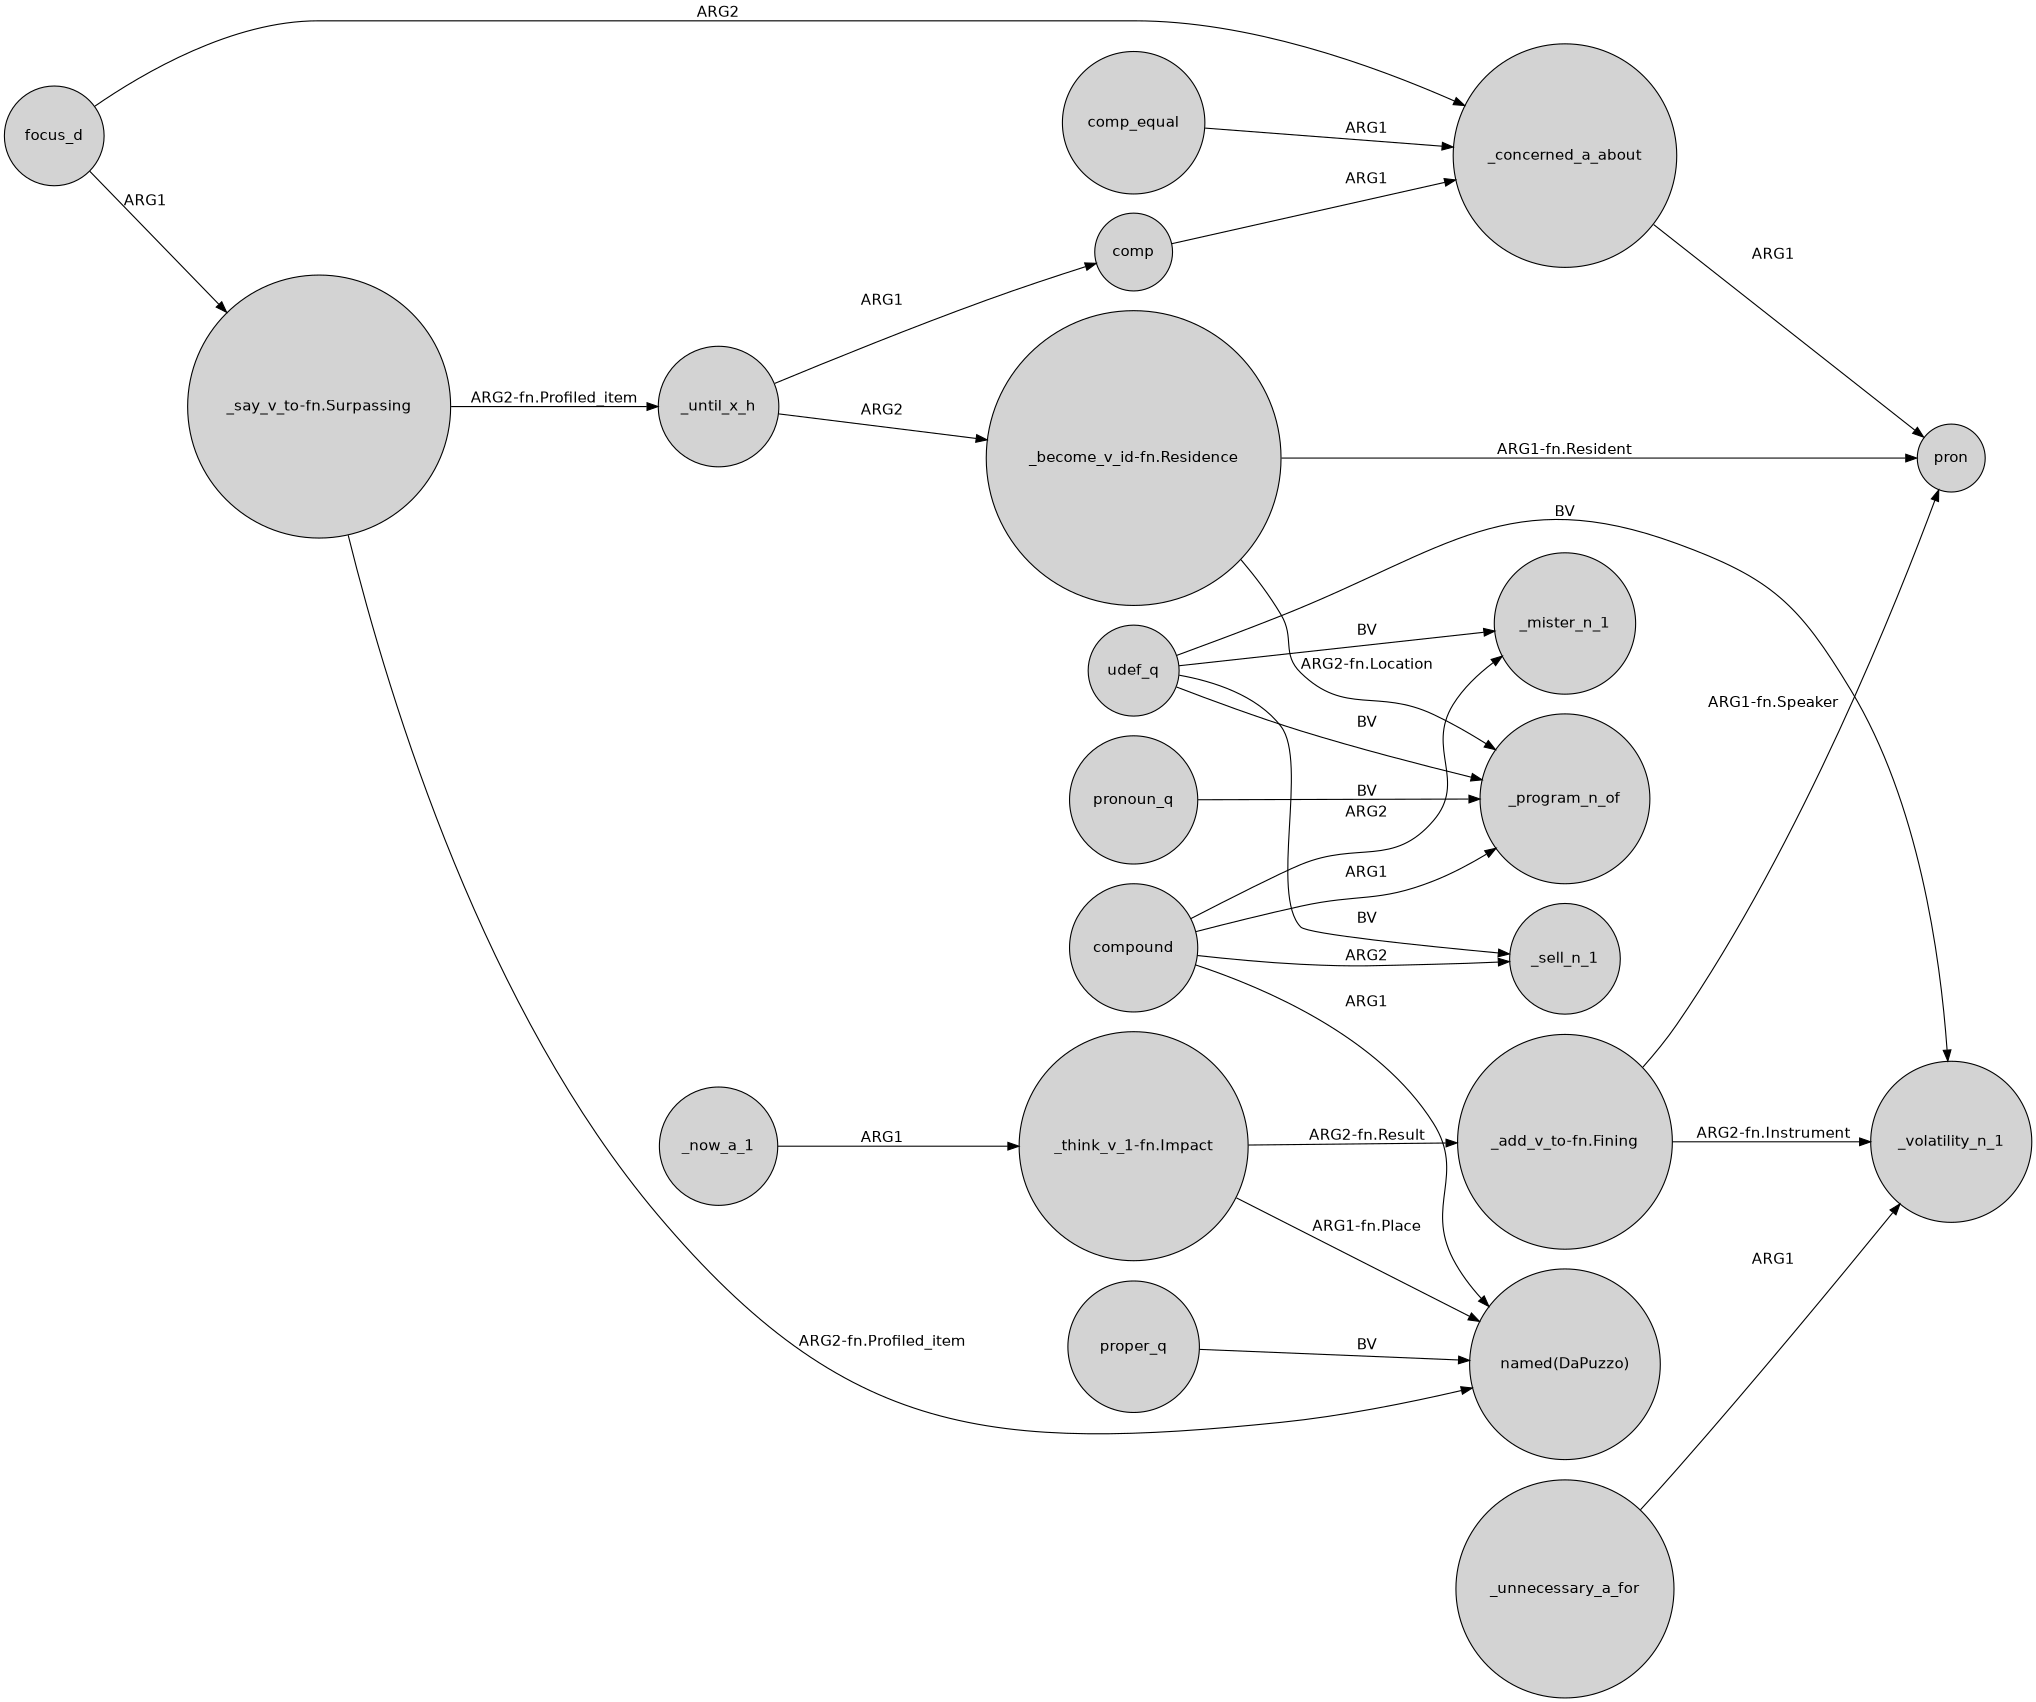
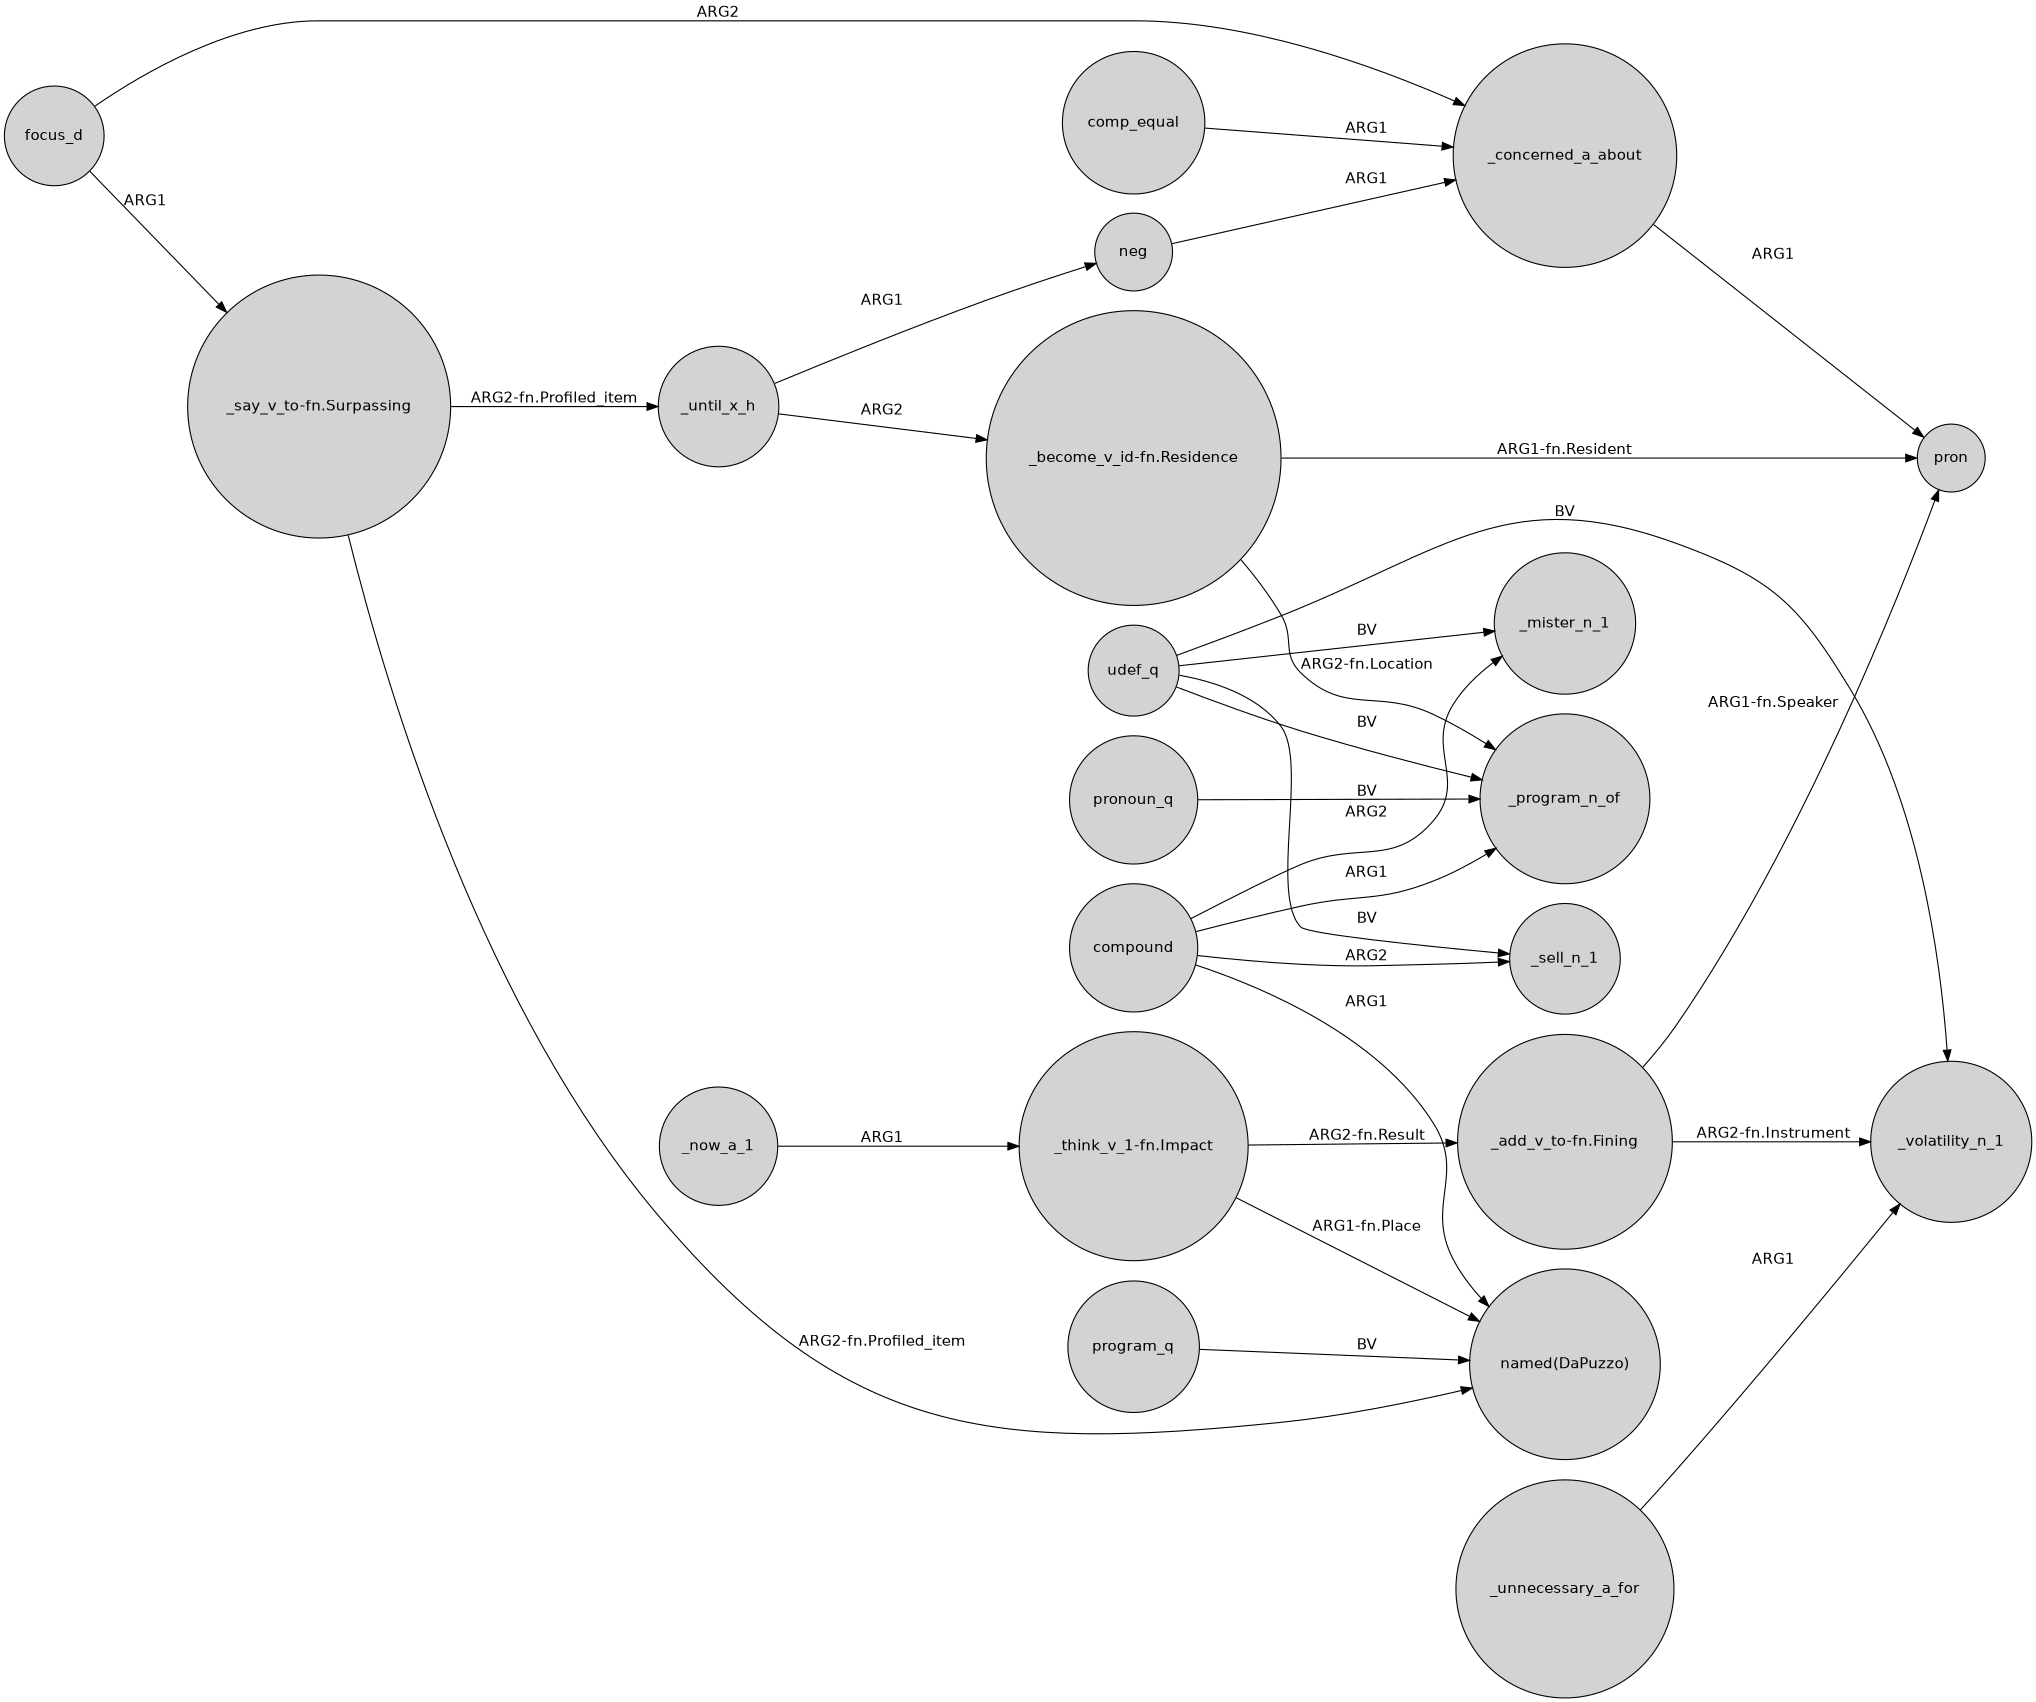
node "comp": label "comp" -> "neg"
node "proper_q": label "proper_q" -> "program_q"
